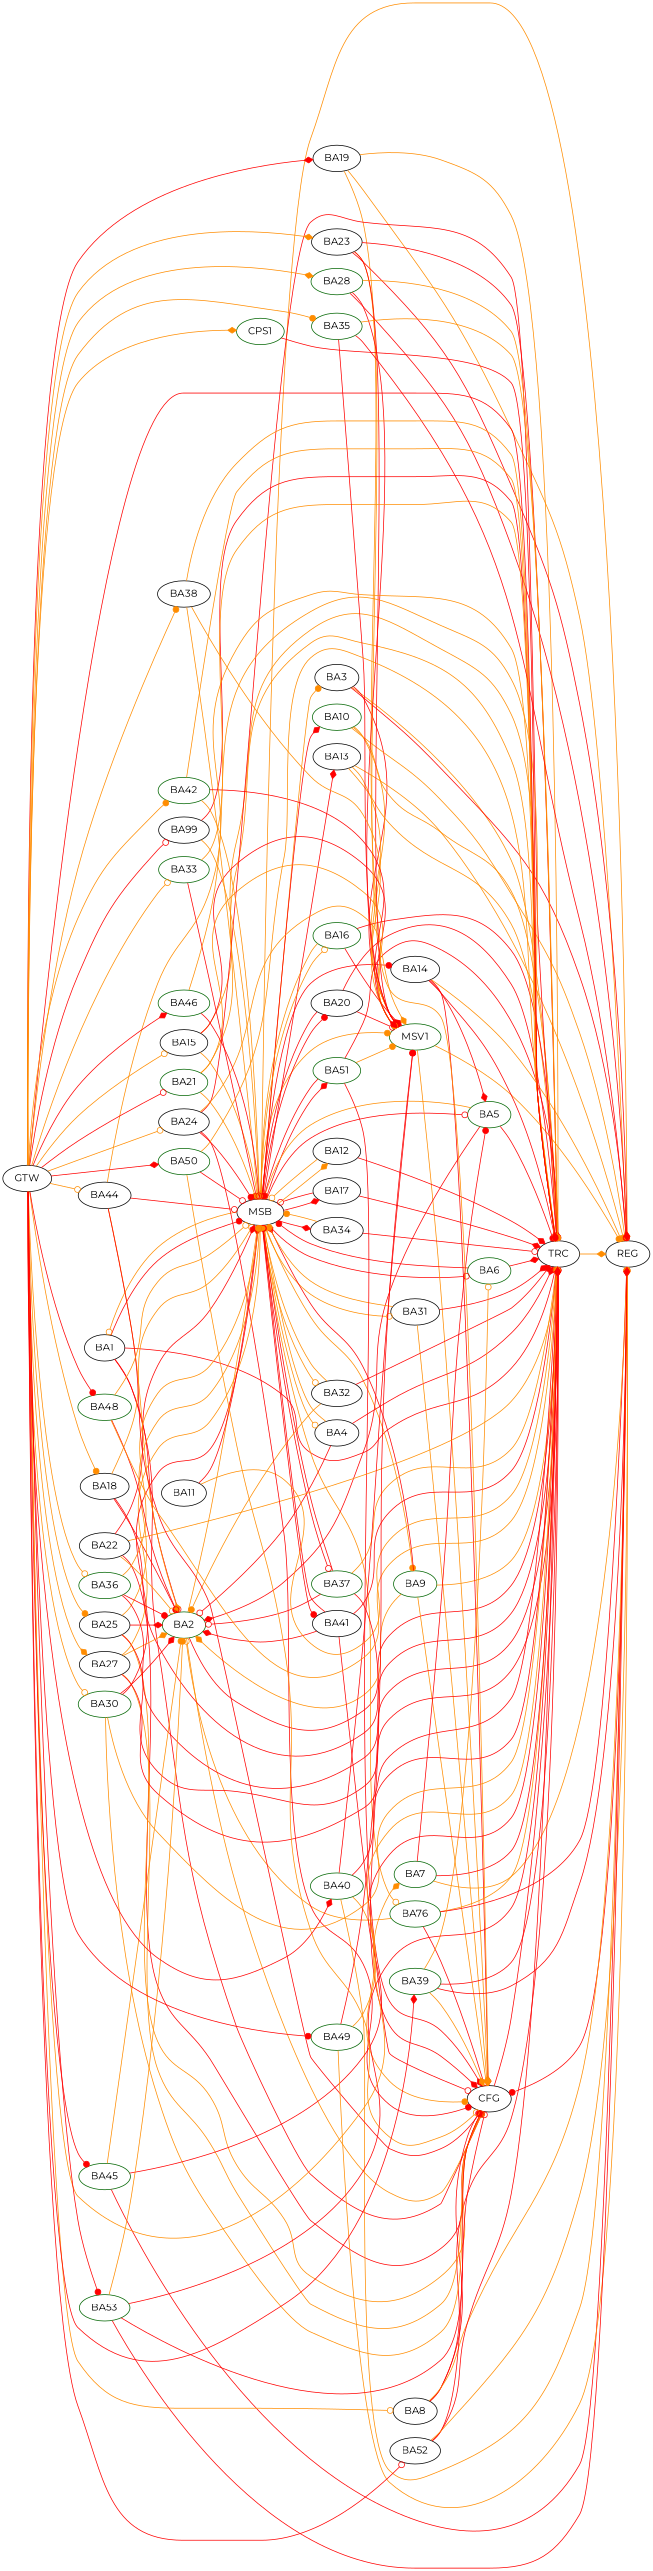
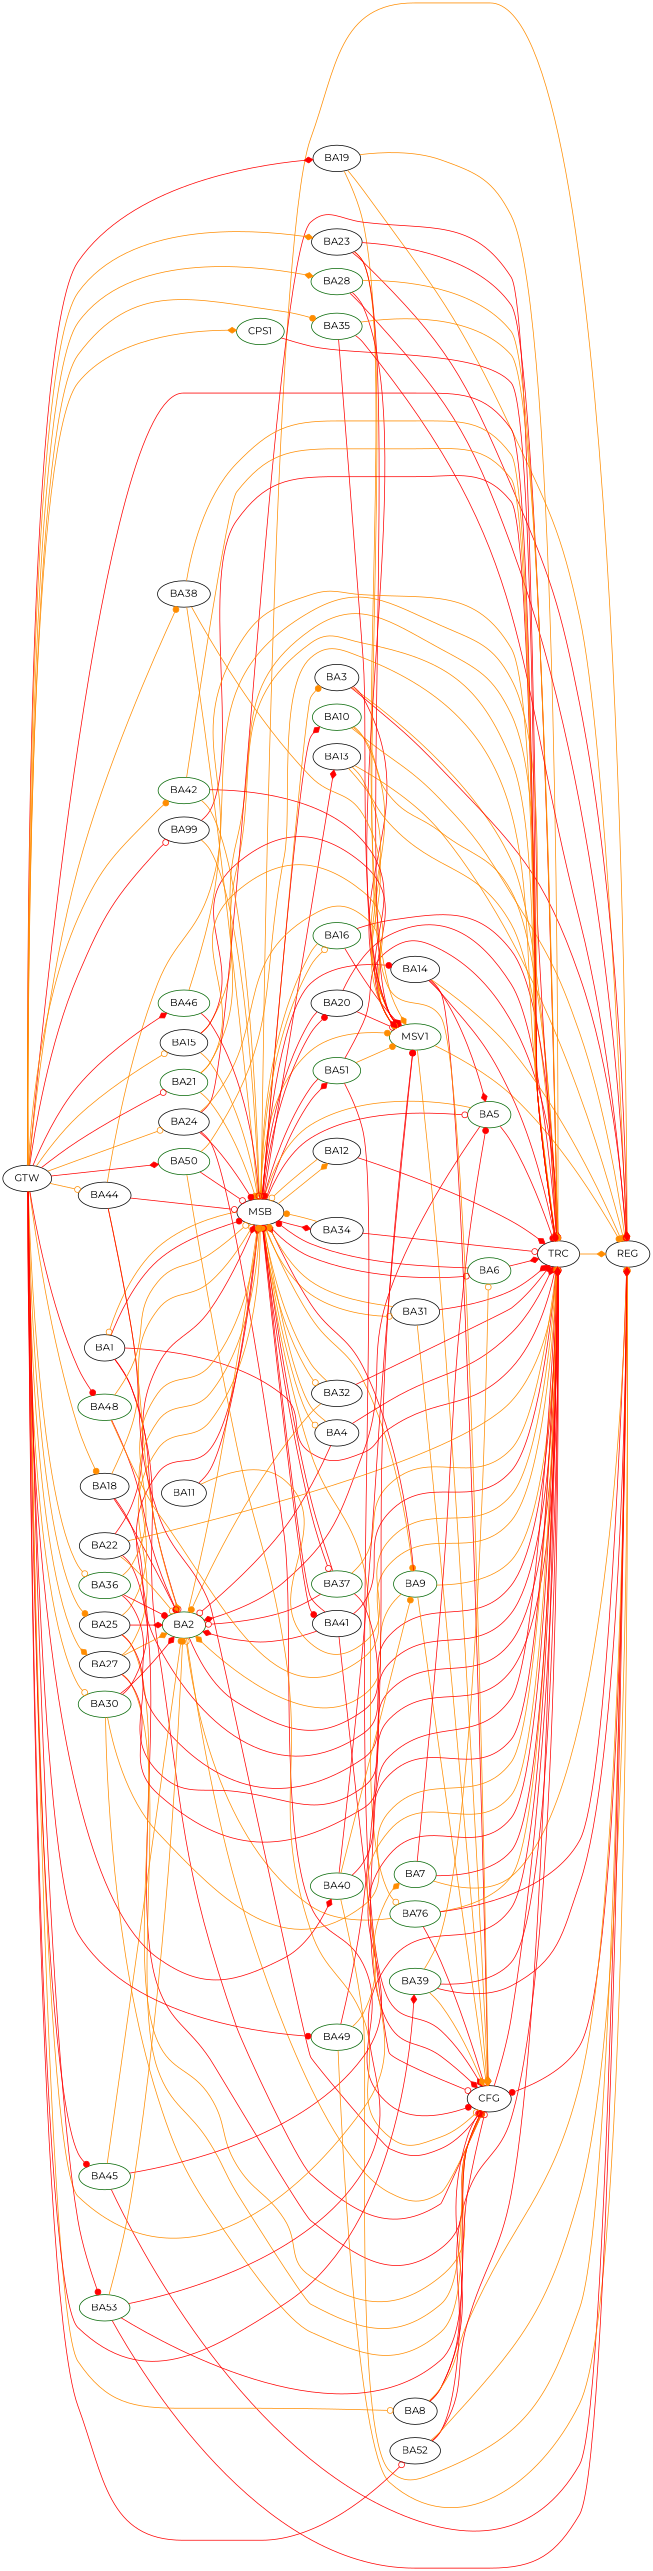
node "BA33": removed
node "BA17": removed
edge "BA40" -> "CFG": now "BA40" -> "BA9"
